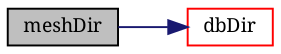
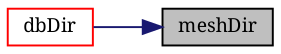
edge "meshDir" -> "dbDir": reversed
